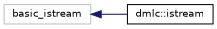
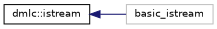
edge "dmlc::istream" -> "basic_istream": reversed
